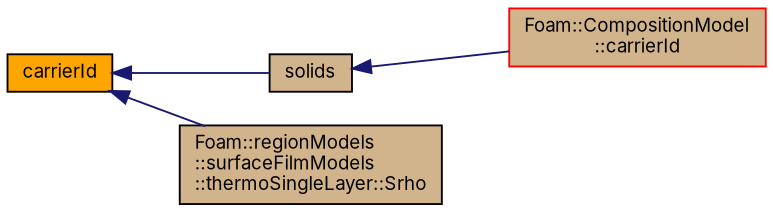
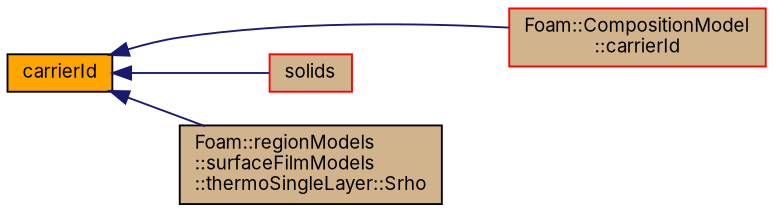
edge "Foam::CompositionModel ::carrierId" -> "solids": now "Foam::CompositionModel ::carrierId" -> "carrierId"
node "solids": color black -> red
